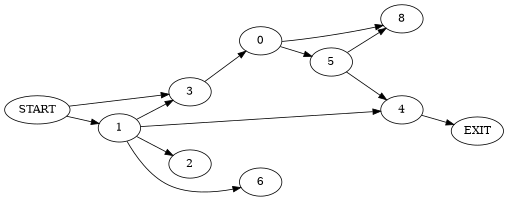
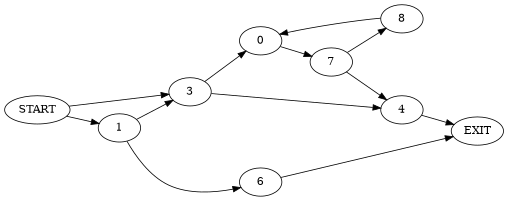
edge "0" -> "8": reversed
node "5": label "5" -> "7"
edge "1" -> "4": now "3" -> "4"
edge "6" -> "EXIT": added
node "2": removed
